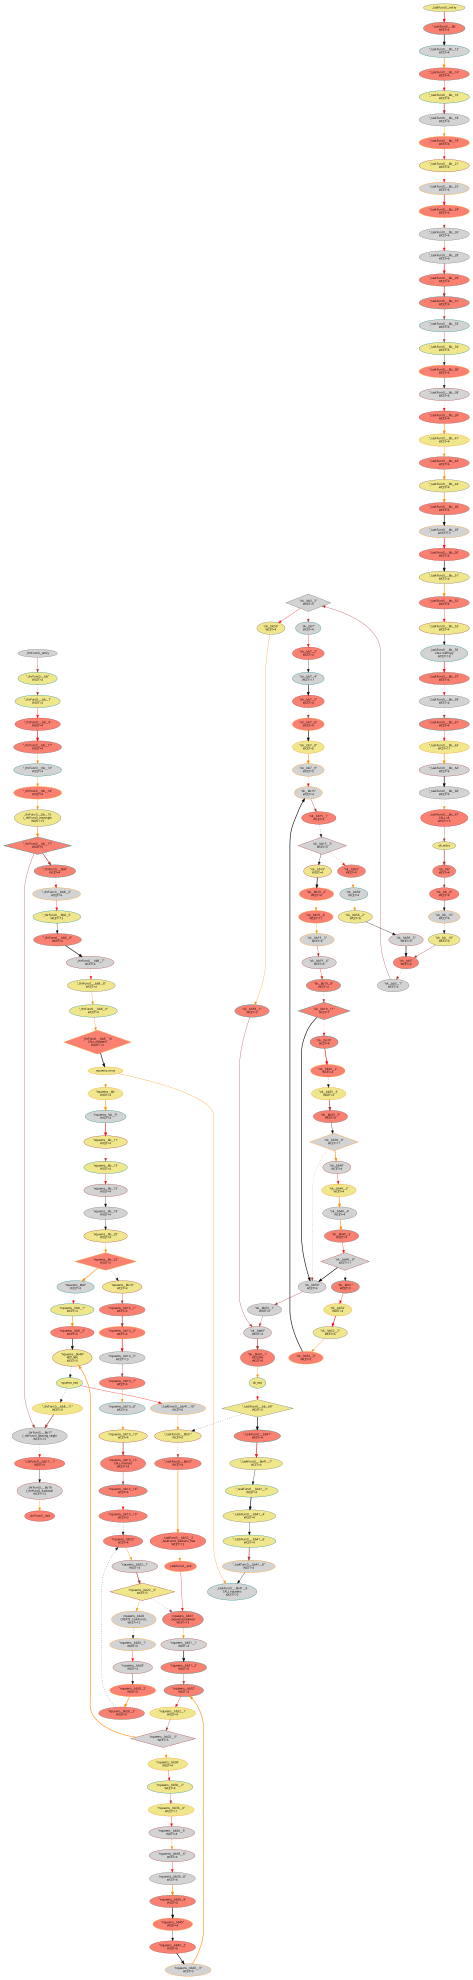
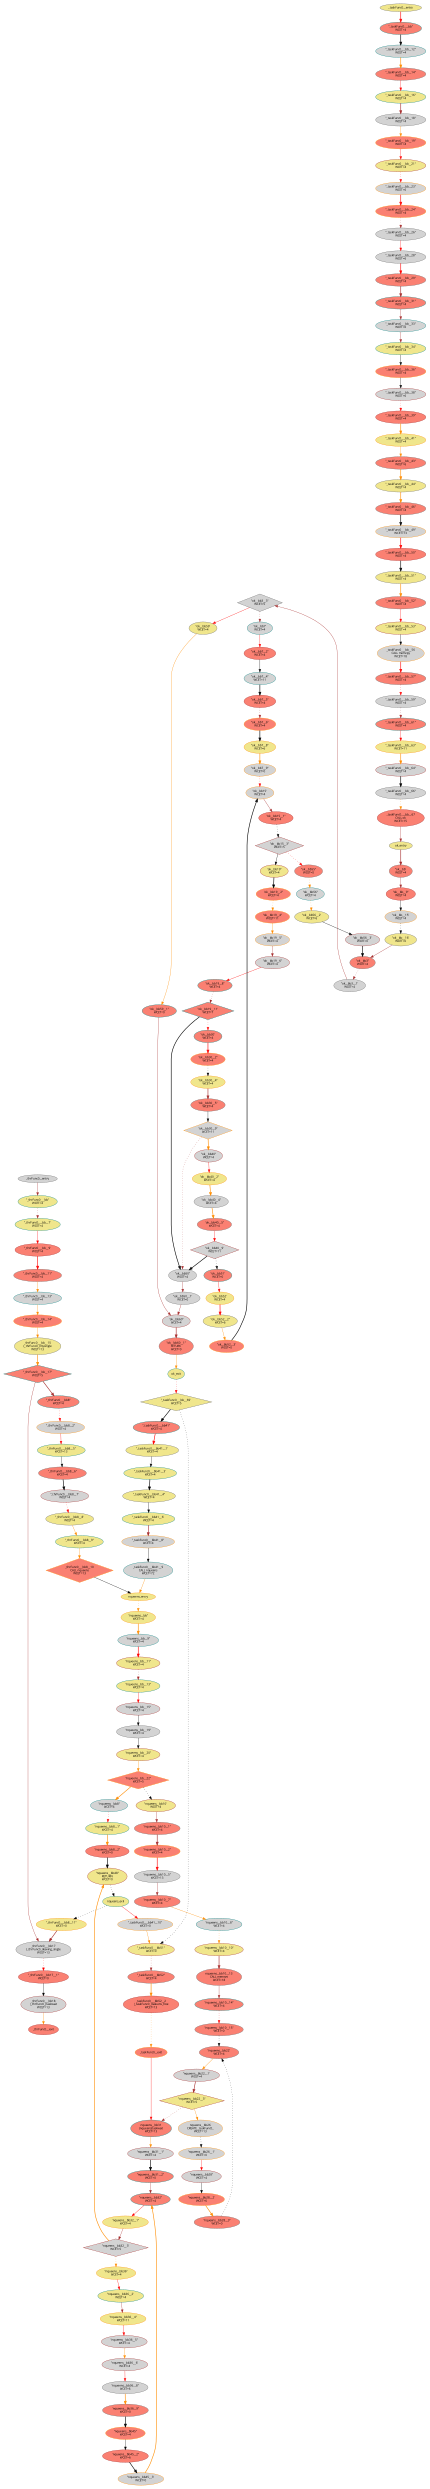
node "_taskFunc0___bb__56 CALL memcpy WCET=18": color teal -> darkorange
edge "_thrFunc0___bb8__10 CALL nqueens WCET=13" -> "nqueens_entry": style bold -> solid
edge "nqueens_entry" -> "_taskFunc0___bb41__9 CALL nqueens WCET=72": reversed
